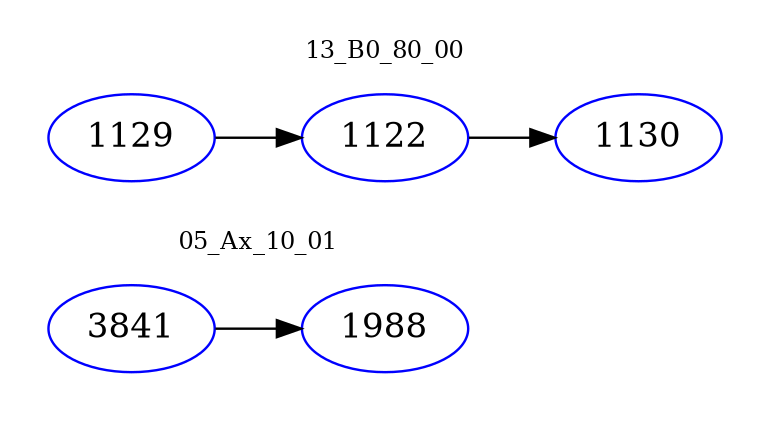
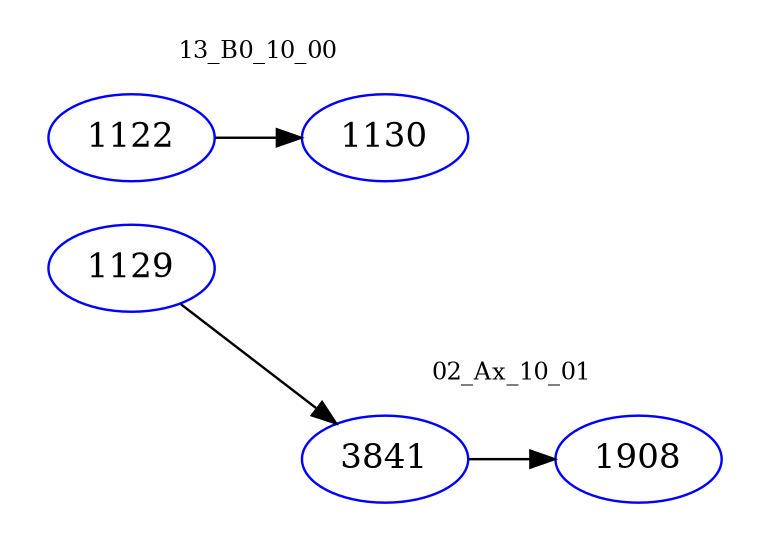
cluster "13_B0_80_00": label "13_B0_80_00" -> "13_B0_10_00"
edge "1129" -> "1122": now "1129" -> "3841"
cluster "05_Ax_10_01": label "05_Ax_10_01" -> "02_Ax_10_01"
node "1988": label "1988" -> "1908"
